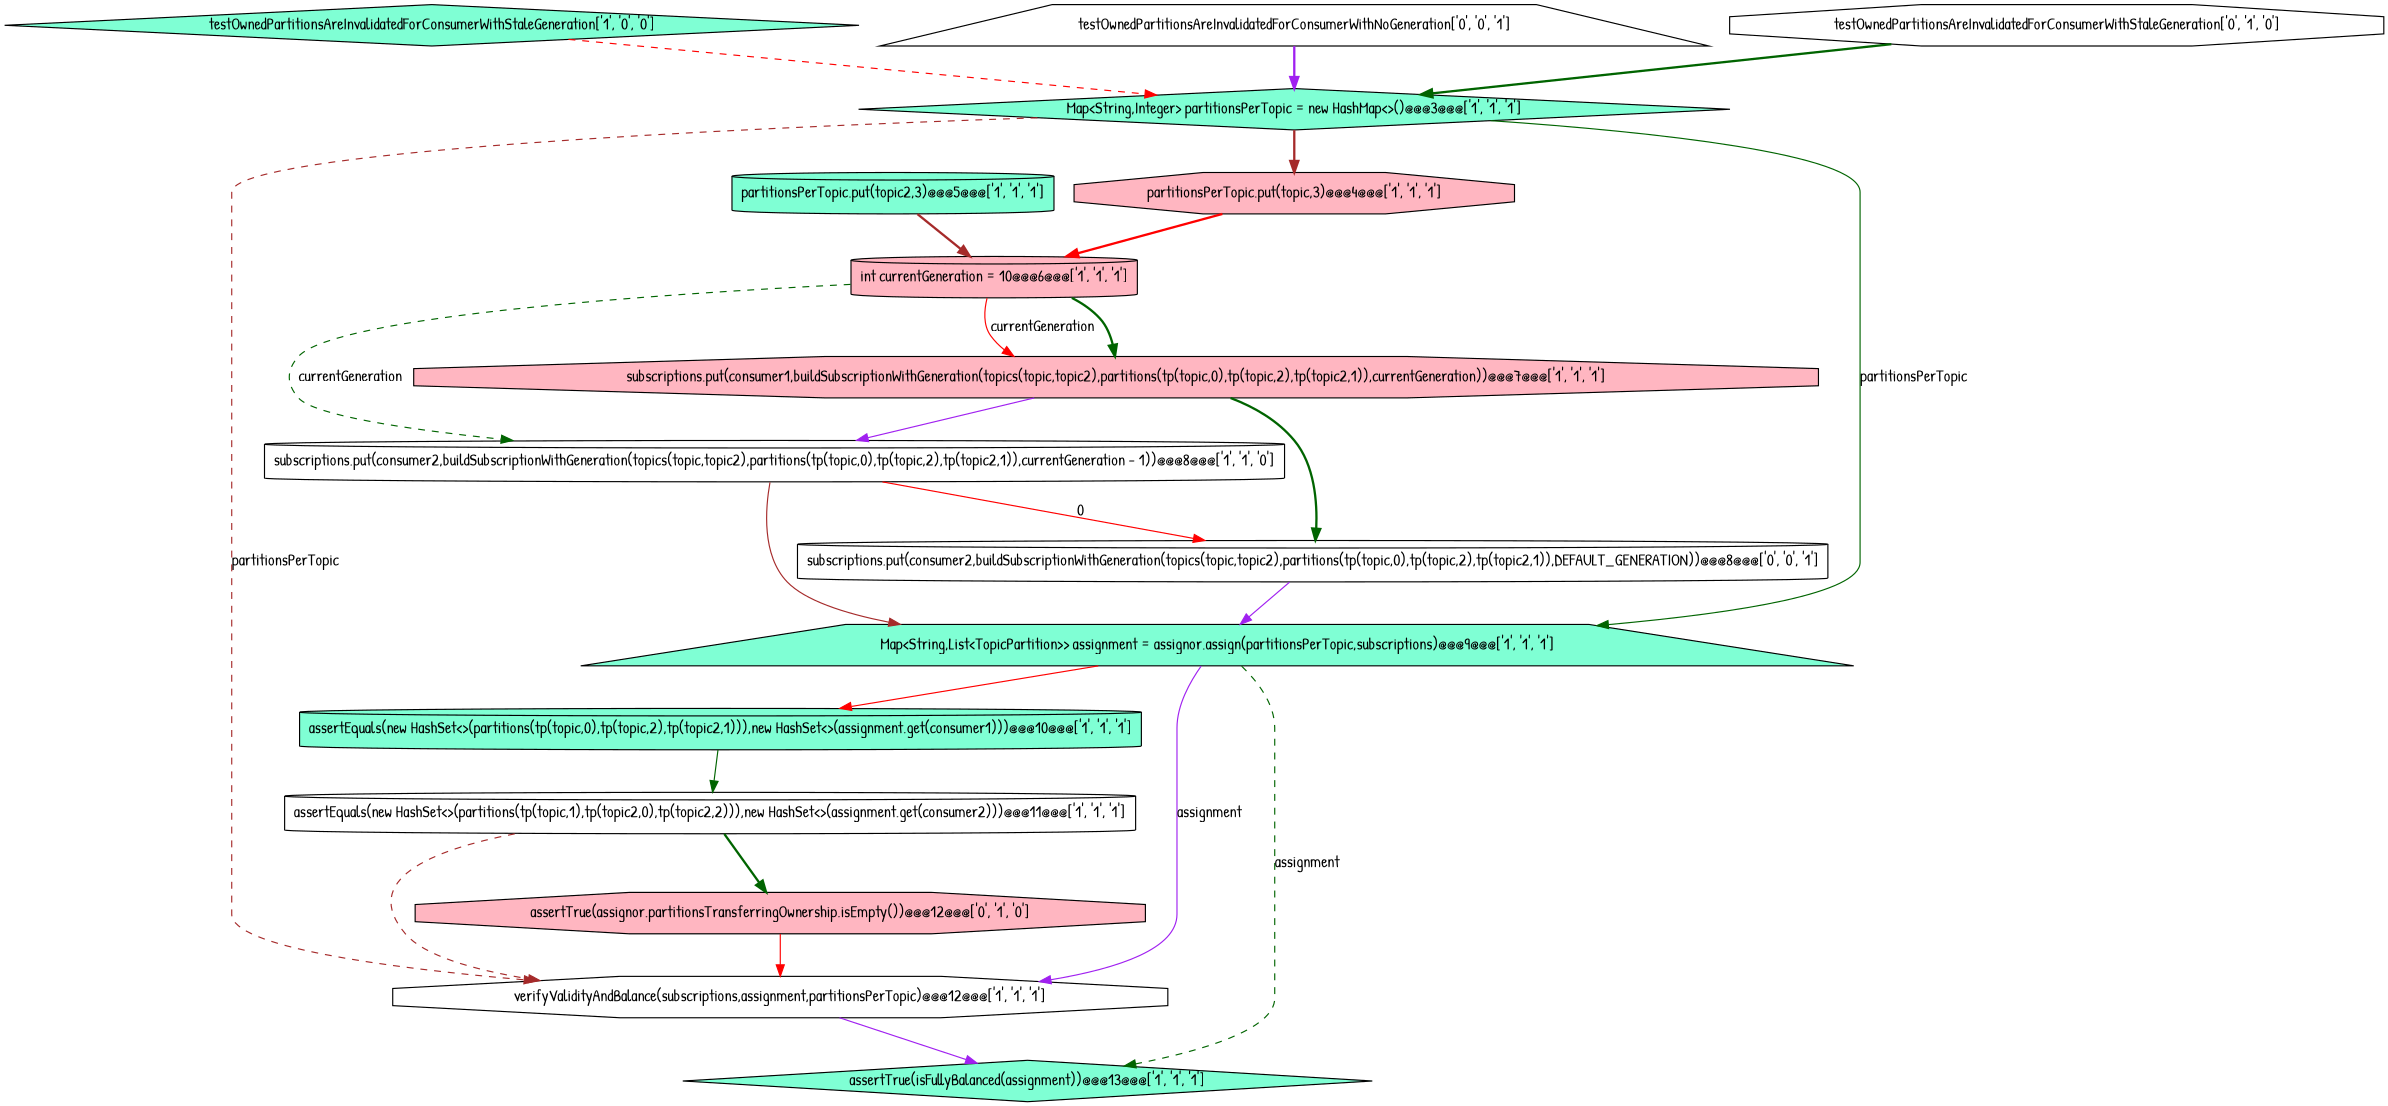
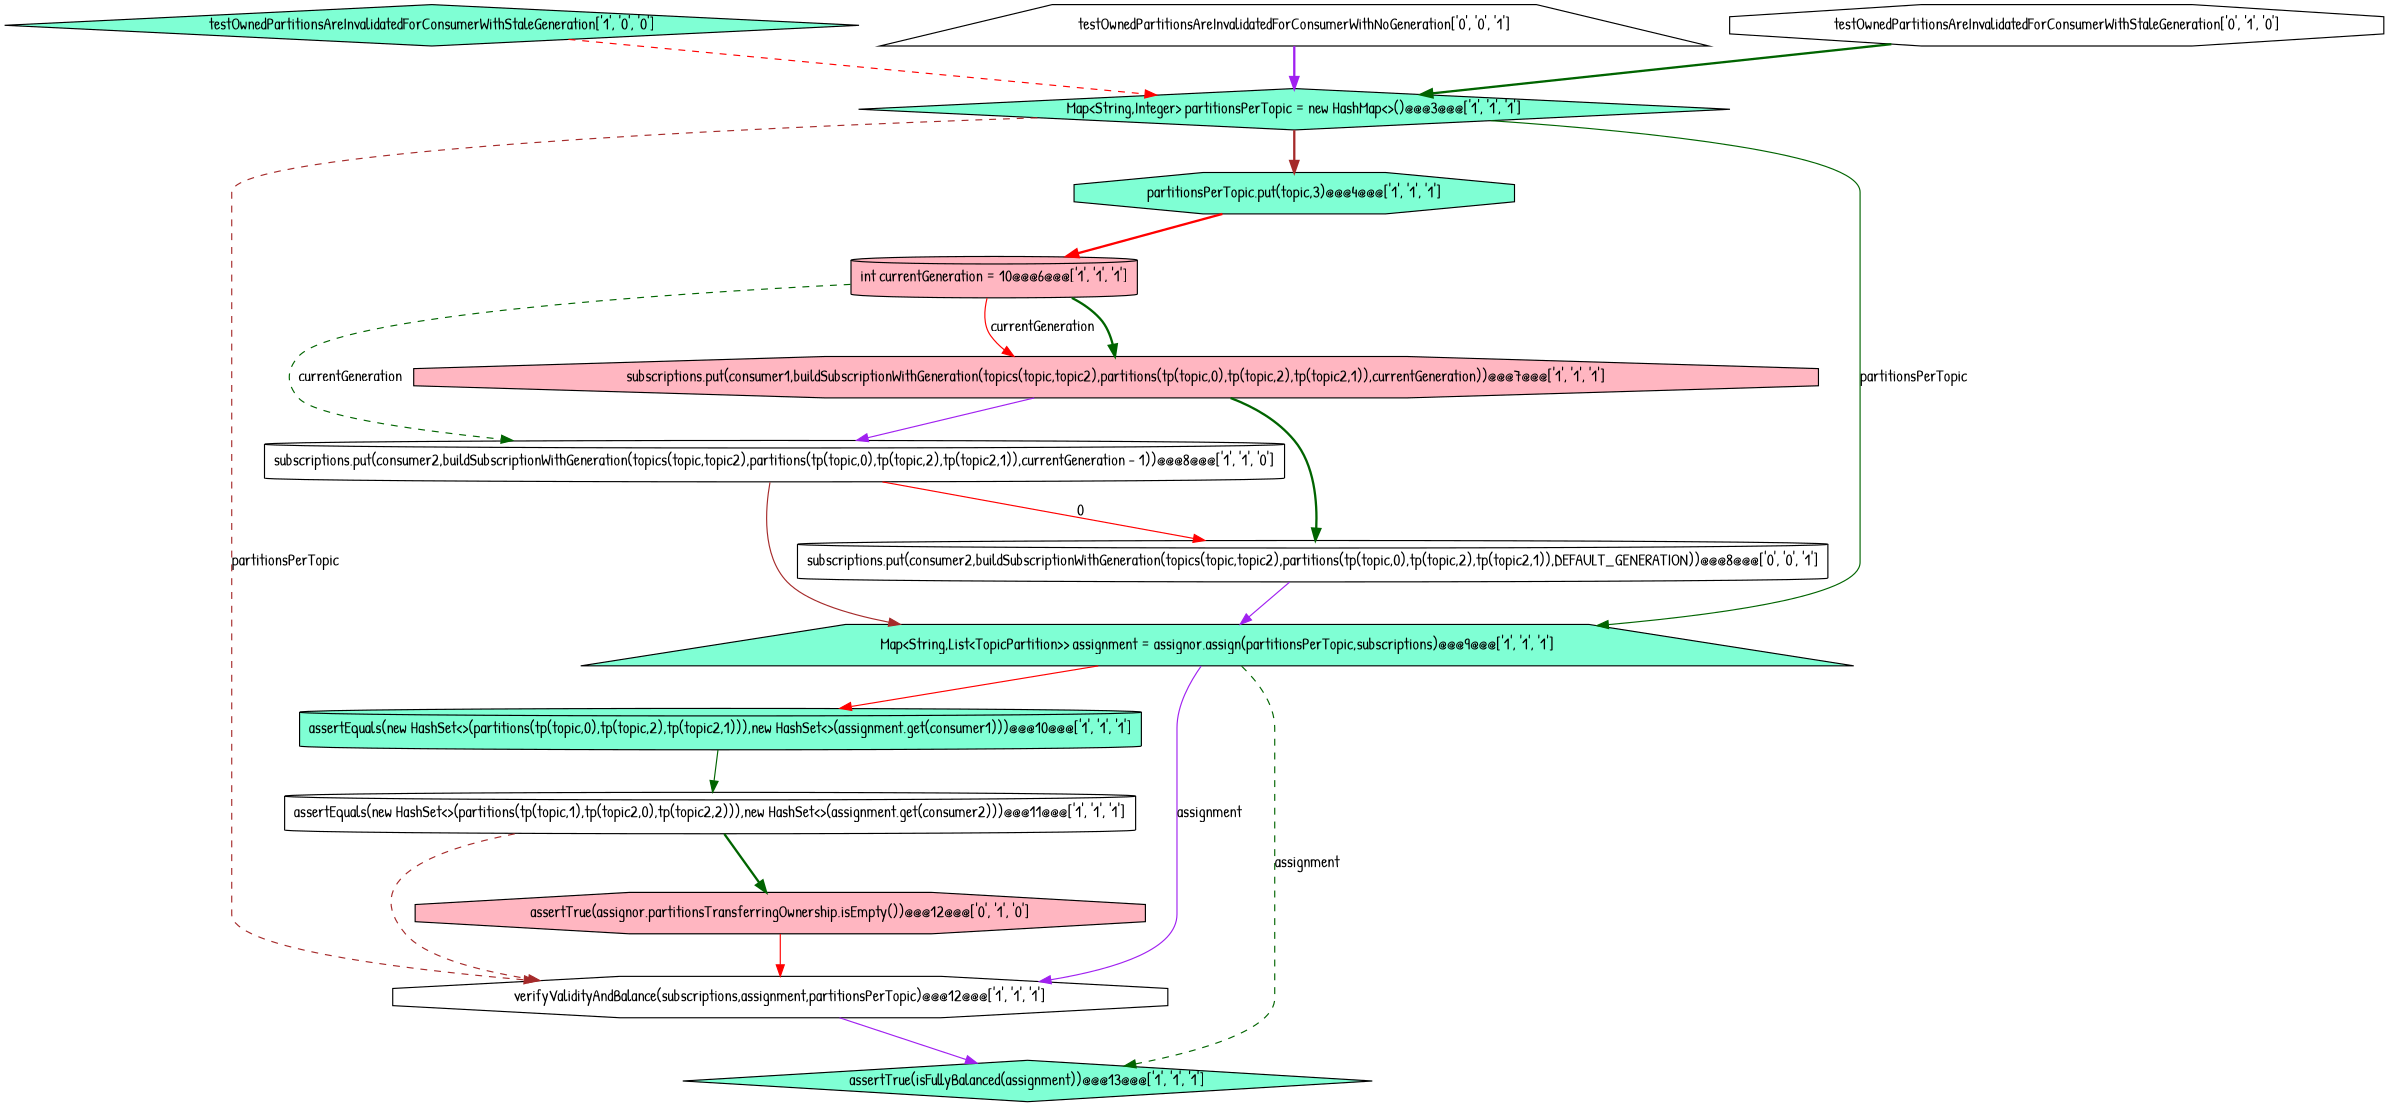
node "partitionsPerTopic.put(topic2,3)@@@5@@@['1', '1', '1']": removed
node "partitionsPerTopic.put(topic,3)@@@4@@@['1', '1', '1']": fillcolor lightpink -> aquamarine
